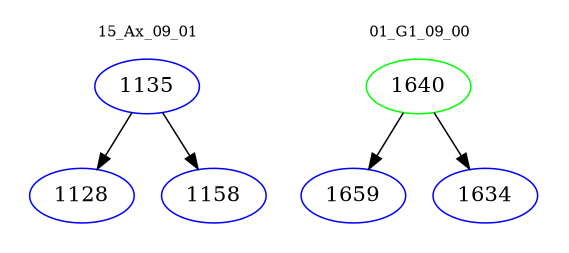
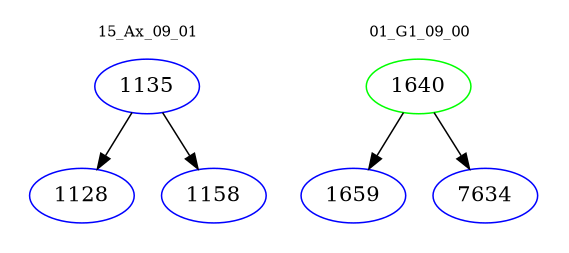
node "1634": label "1634" -> "7634"
